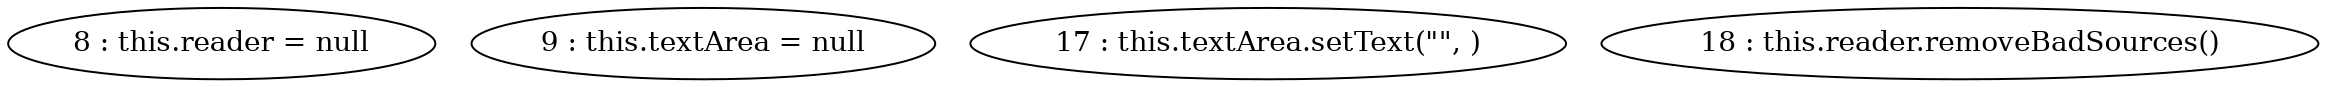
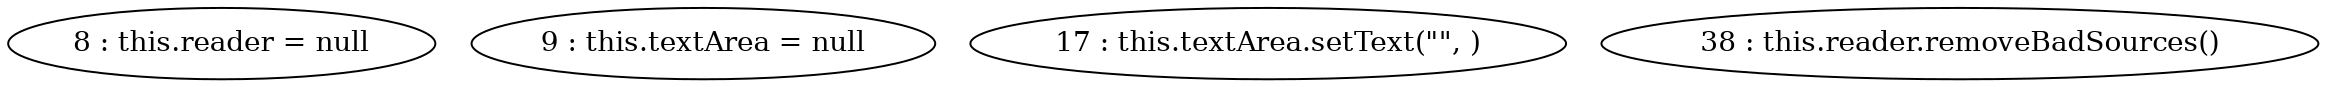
node "18 : this.reader.removeBadSources()": label "18 : this.reader.removeBadSources()" -> "38 : this.reader.removeBadSources()"
